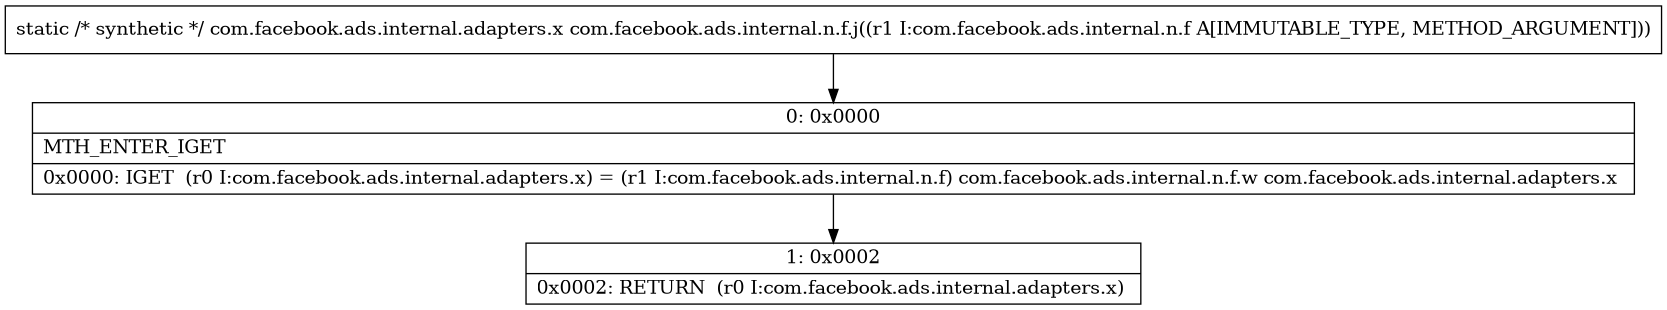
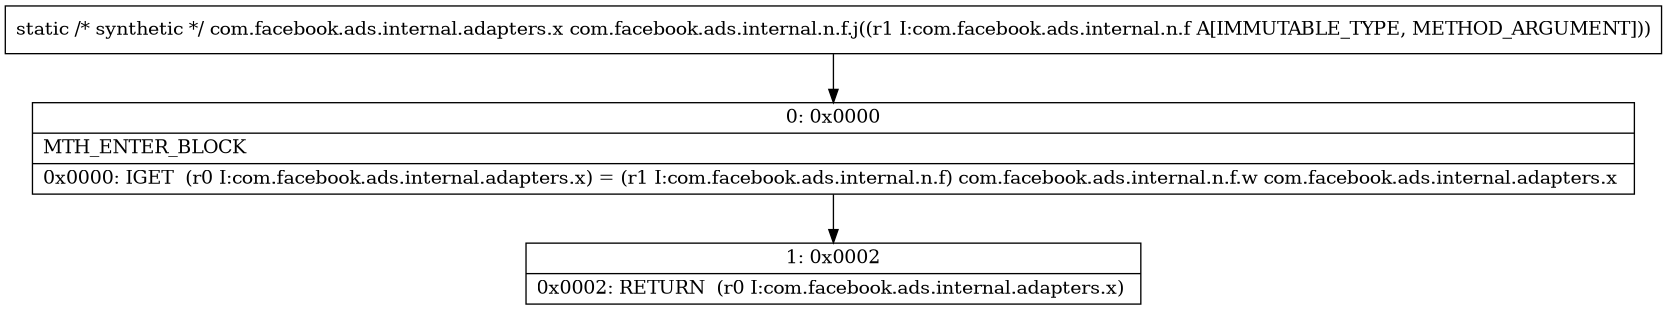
node "0: 0x0000": text "MTH_ENTER_IGET" -> "MTH_ENTER_BLOCK"
